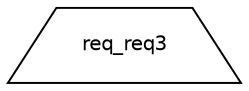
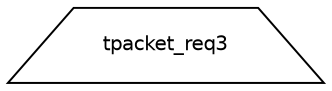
node "req_req3": label "req_req3" -> "tpacket_req3"
